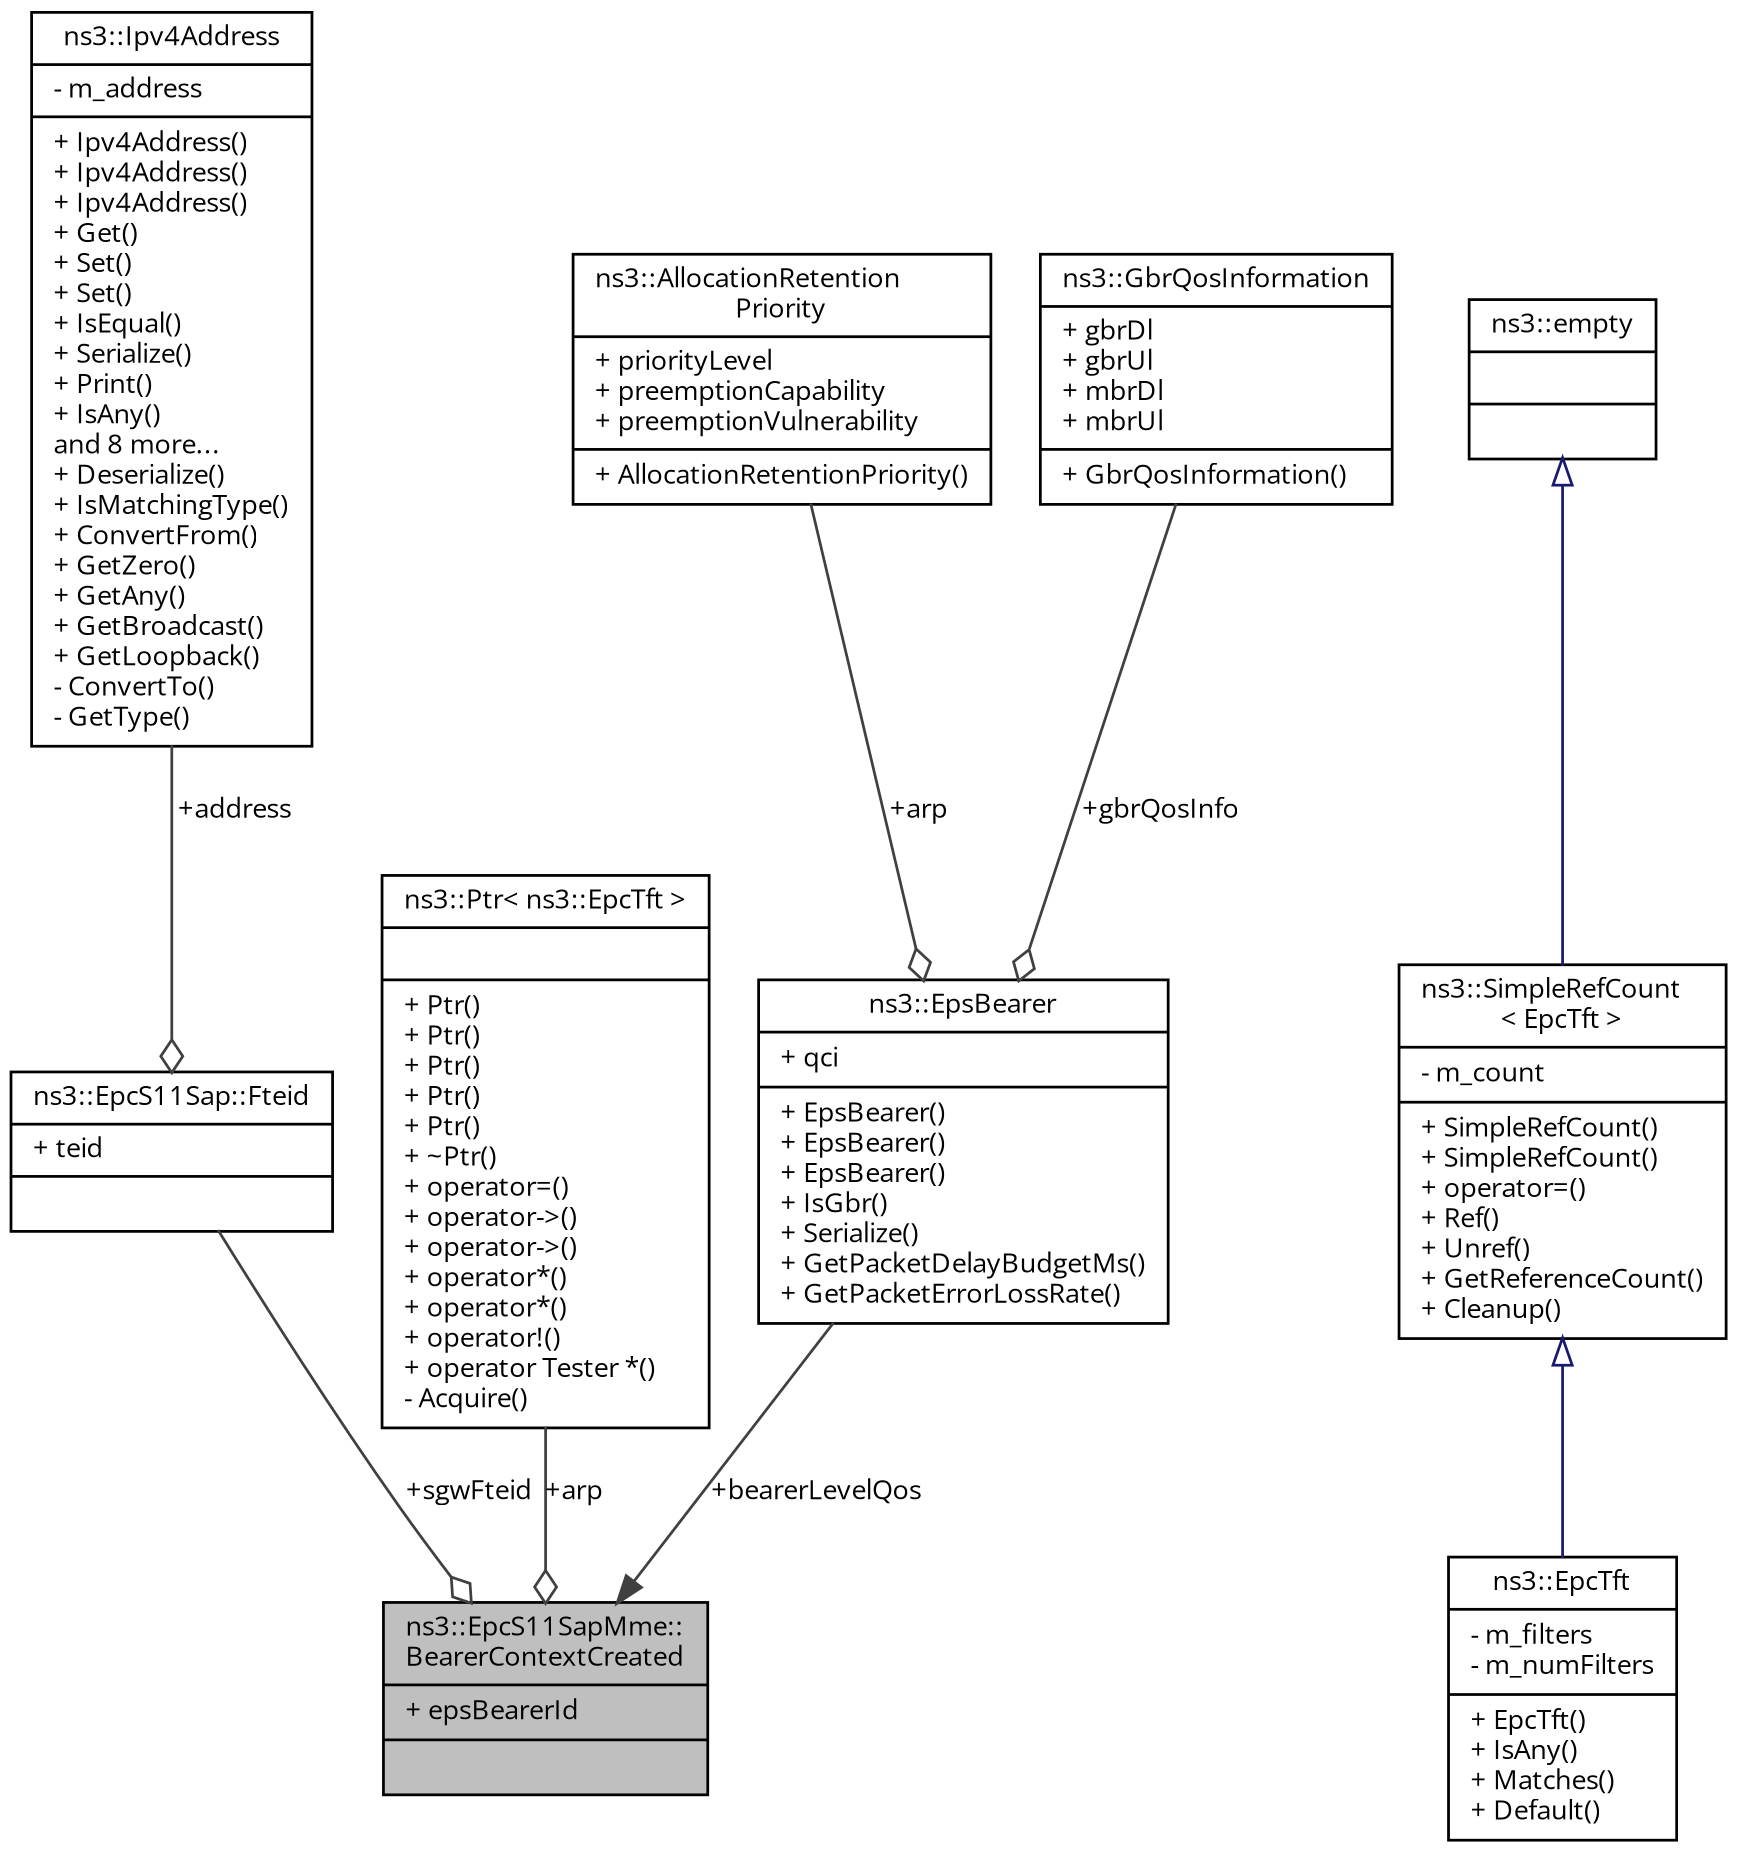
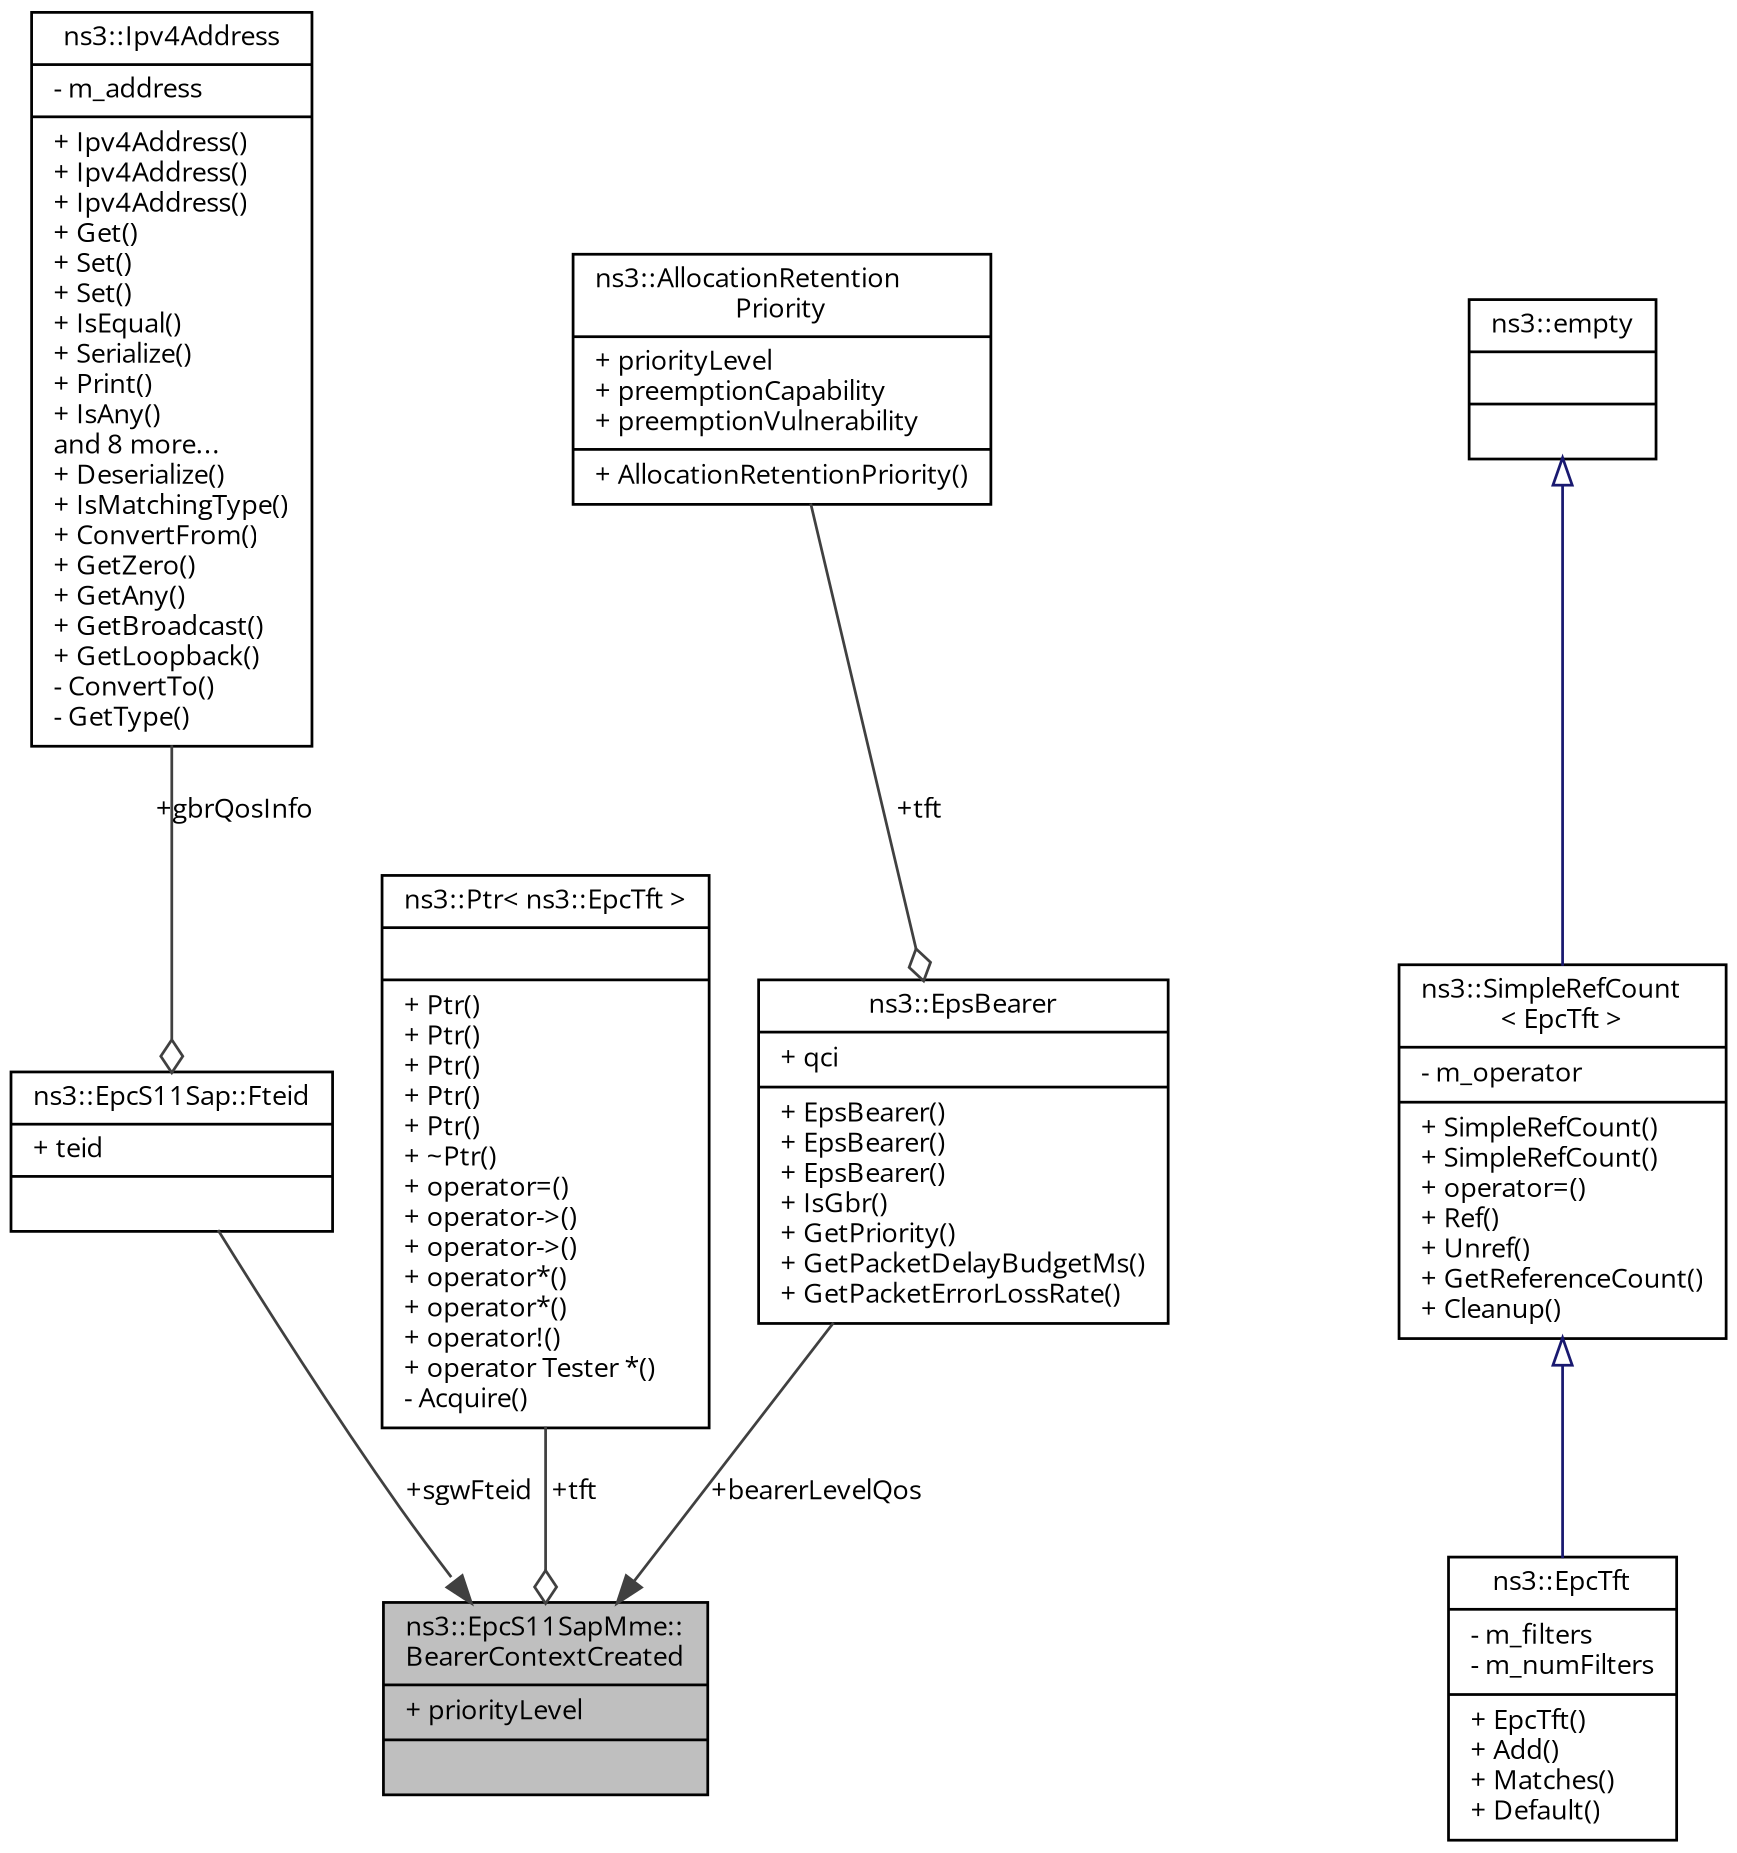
node "ns3::GbrQosInformation": removed
edge "ns3::Ipv4Address" -> "ns3::EpcS11Sap::Fteid": label " +address" -> " +gbrQosInfo"
edge "ns3::AllocationRetention" -> "ns3::EpsBearer": label " +arp" -> " +tft"
node "ns3::SimpleRefCount": text "- m_count" -> "- m_operator"
node "ns3::EpsBearer": text "+ Serialize()" -> "+ GetPriority()"
edge "ns3::EpcS11Sap::Fteid" -> "ns3::EpcS11SapMme::": arrowhead odiamond -> normal
edge "ns3::Ptr< ns3::EpcTft >" -> "ns3::EpcS11SapMme::": label " +arp" -> " +tft"
node "ns3::EpcS11SapMme::": text "+ epsBearerId" -> "+ priorityLevel"
node "ns3::EpcTft": text "+ IsAny()" -> "+ Add()"
